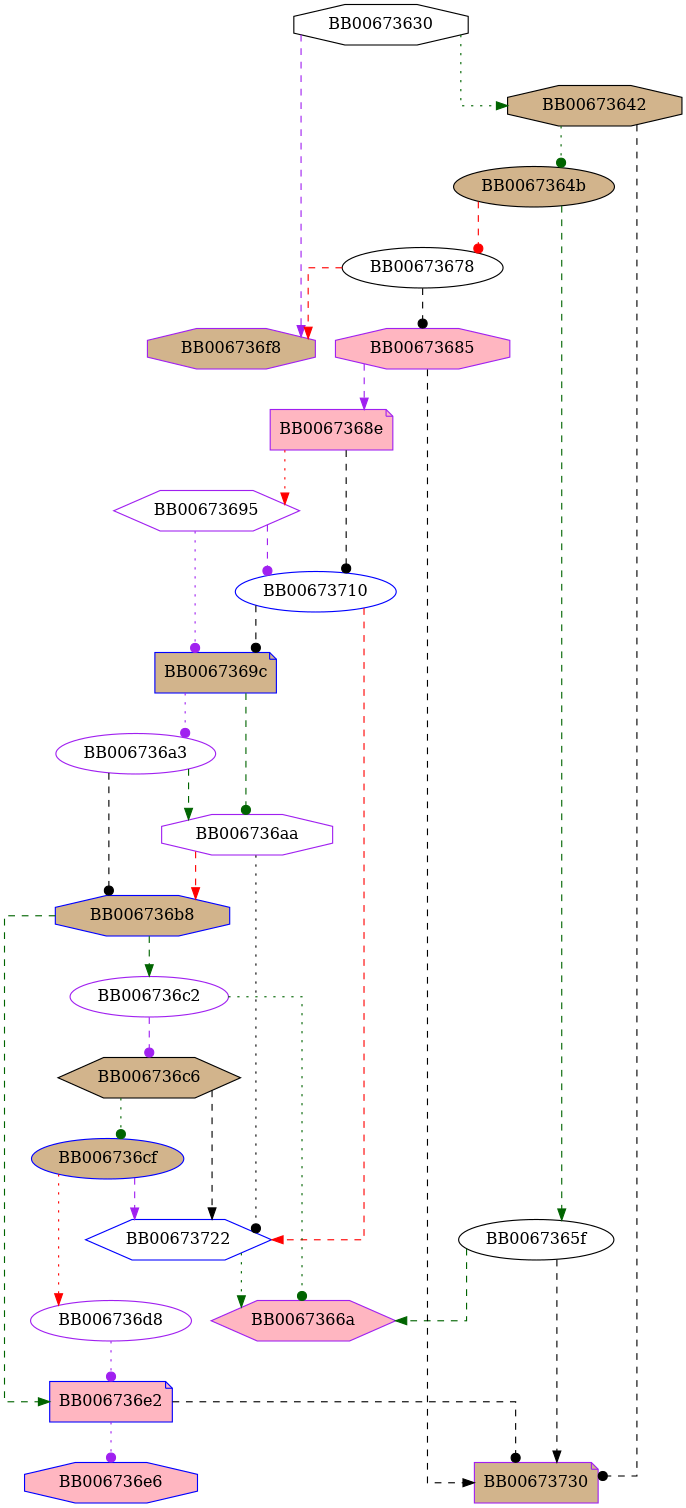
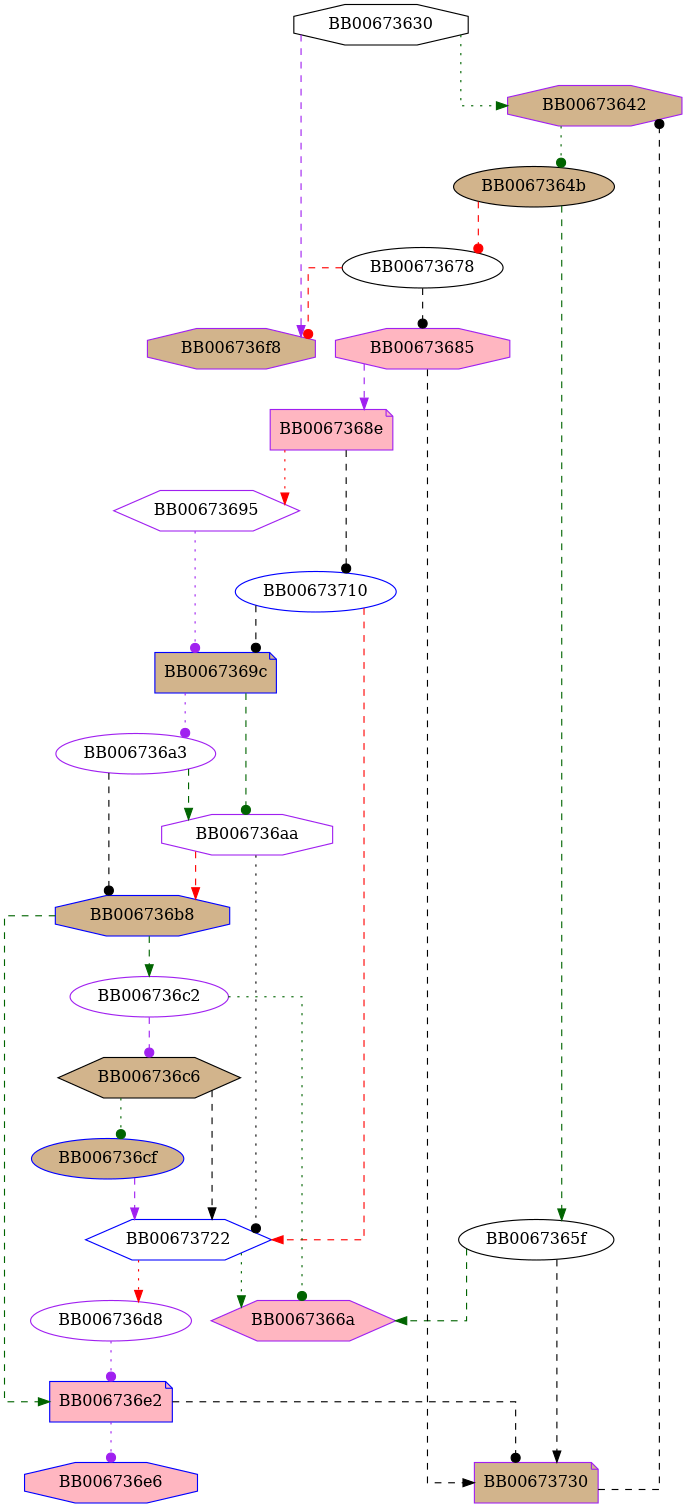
node "BB00673642": color black -> purple
edge "BB00673678" -> "BB006736f8": arrowhead normal -> dot
edge "BB00673695" -> "BB00673710": removed
edge "BB00673642" -> "BB00673730": reversed
edge "BB006736cf" -> "BB006736d8": now "BB00673722" -> "BB006736d8"
